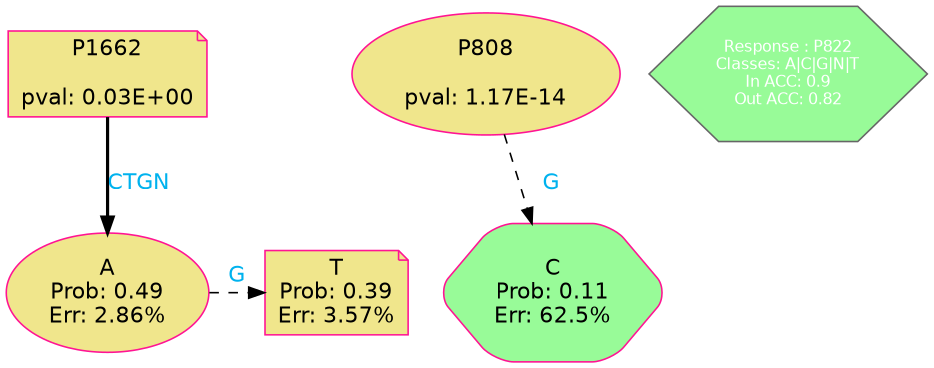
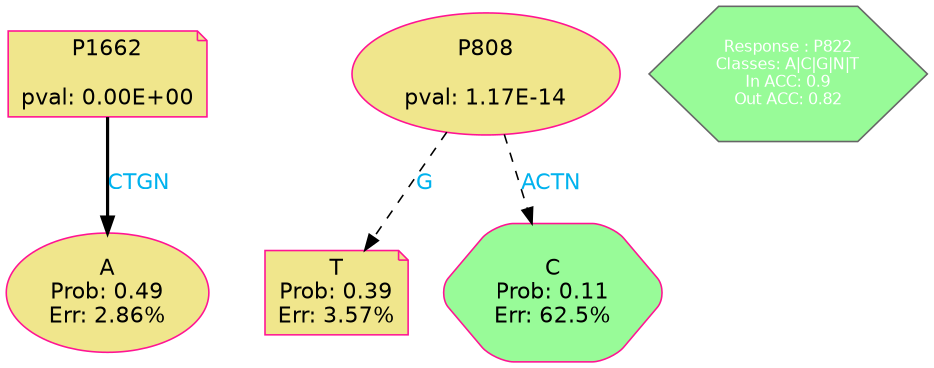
node "P1662 pval: 0.03E+00": label "P1662 pval: 0.03E+00" -> "P1662 pval: 0.00E+00"
edge "P808 pval: 1.17E-14" -> "C Prob: 0.11 Err: 62.5%": label "G" -> "ACTN"
edge "A Prob: 0.49 Err: 2.86%" -> "T Prob: 0.39 Err: 3.57%": now "P808 pval: 1.17E-14" -> "T Prob: 0.39 Err: 3.57%"
